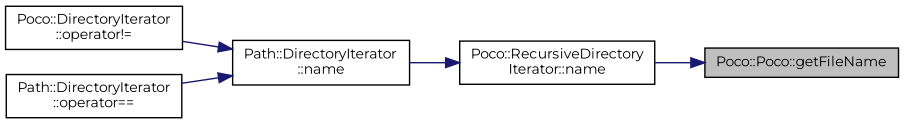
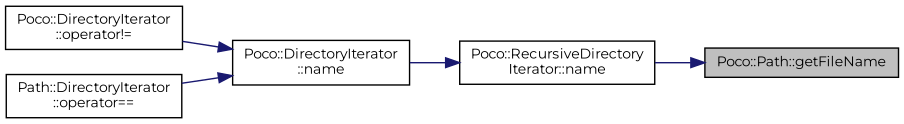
node "Path::DirectoryIterator ::name": label "Path::DirectoryIterator ::name" -> "Poco::DirectoryIterator ::name"
node "Poco::Poco::getFileName": label "Poco::Poco::getFileName" -> "Poco::Path::getFileName"
